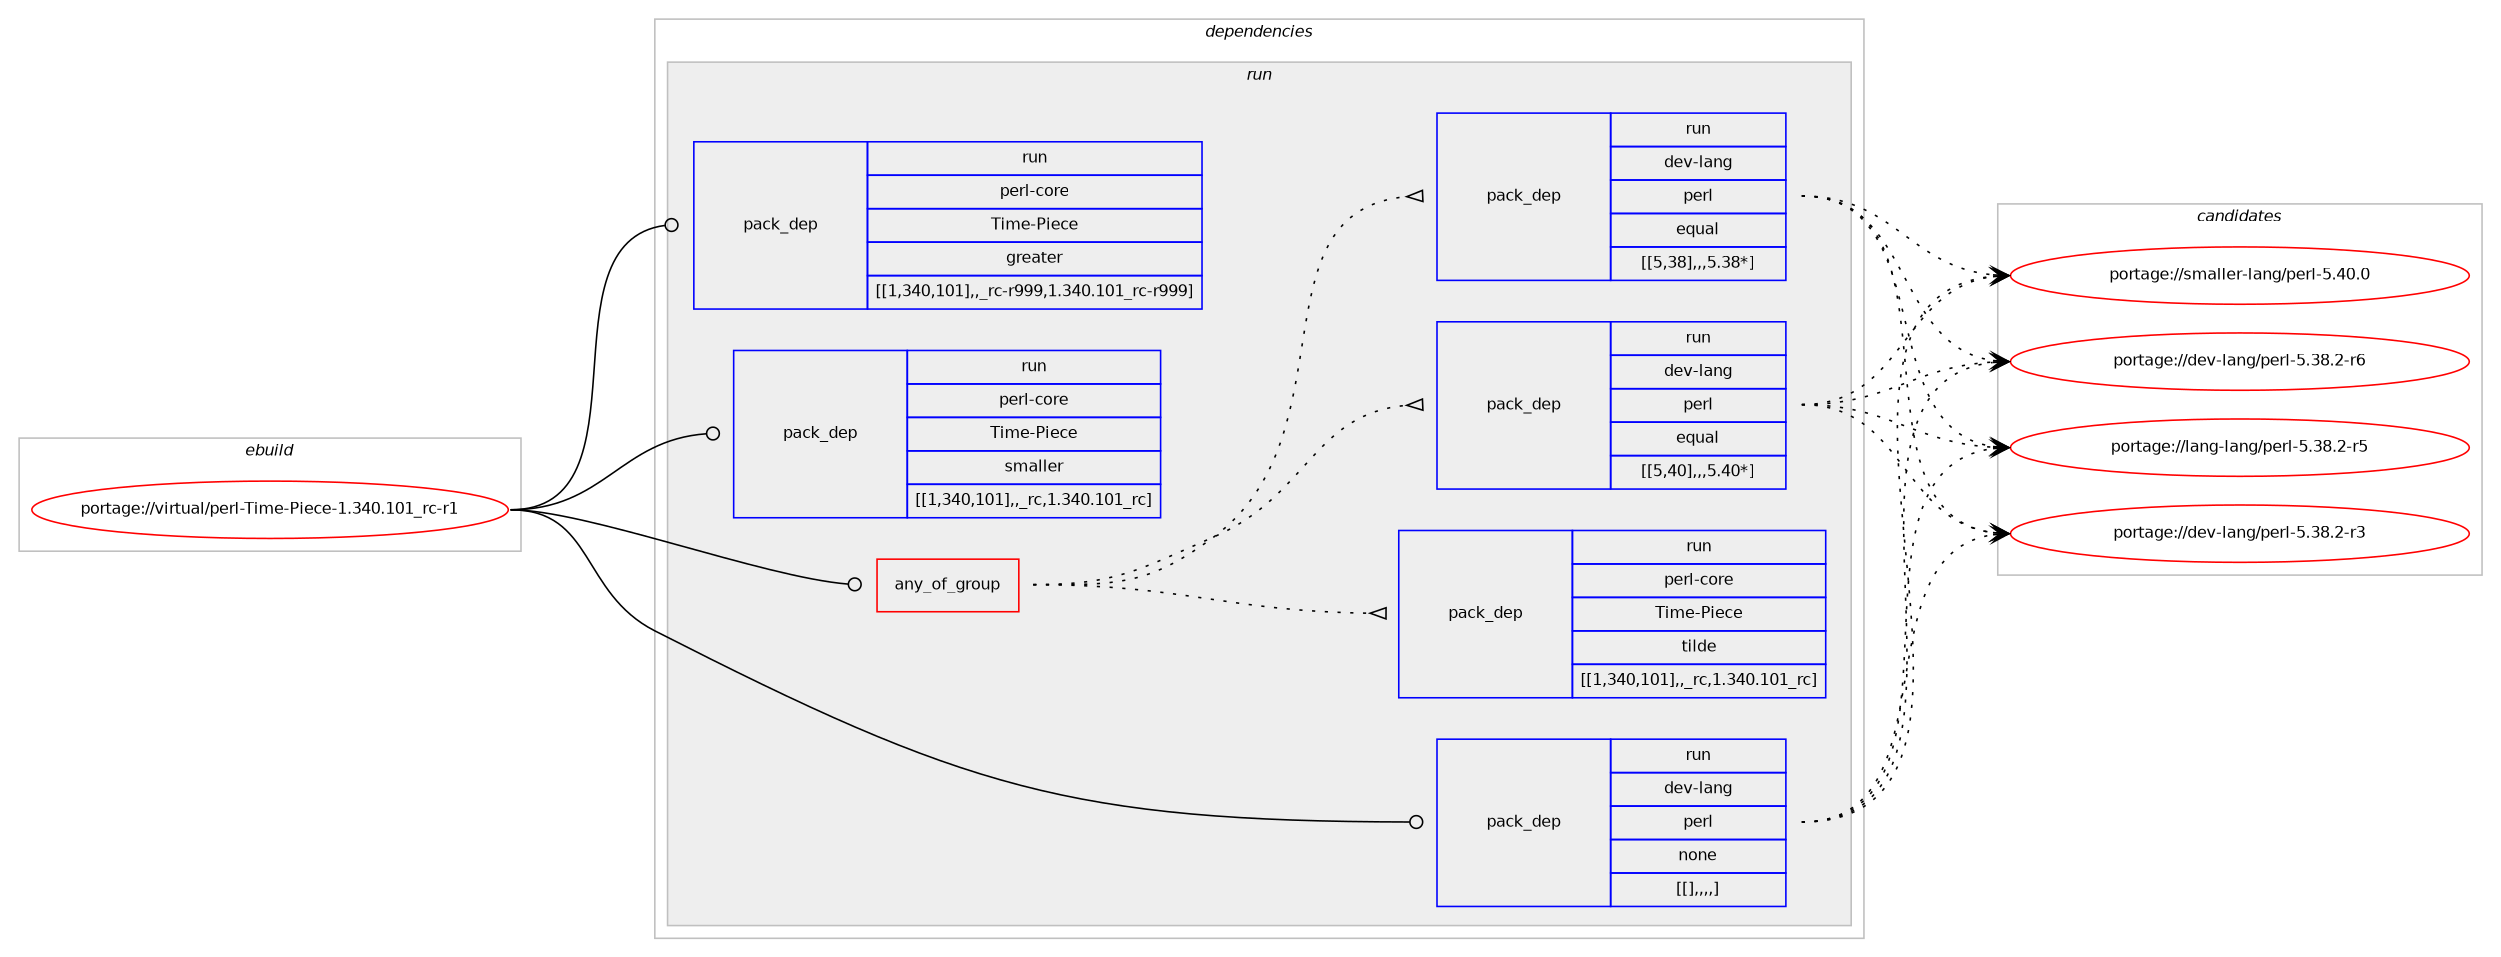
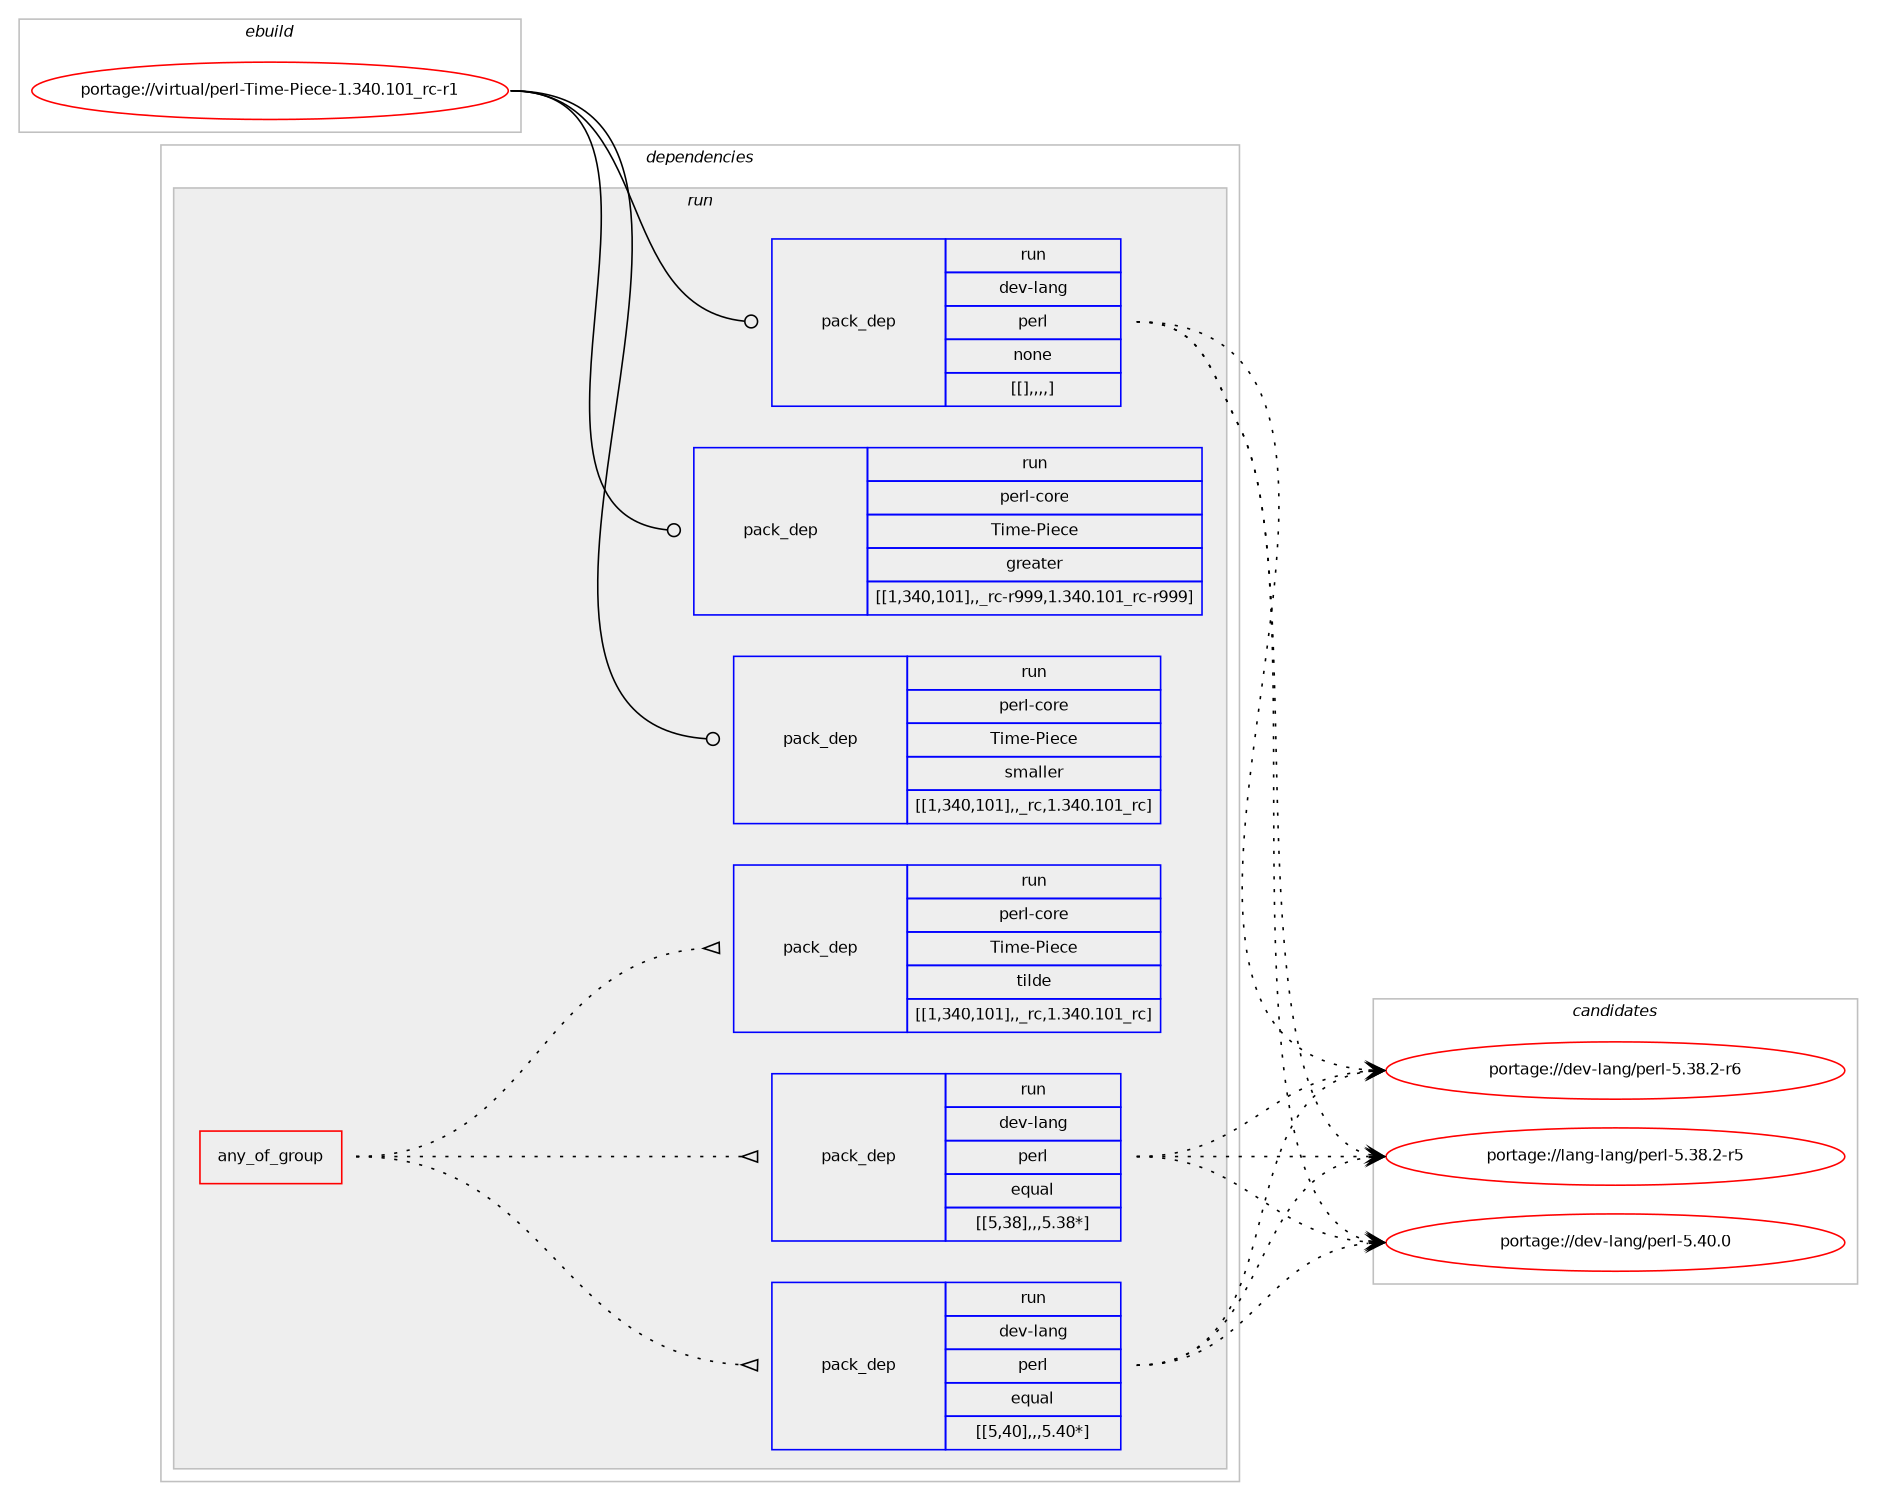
node "portage://smaller-lang/perl-5.40.0": label "portage://smaller-lang/perl-5.40.0" -> "portage://dev-lang/perl-5.40.0"
node "portage://dev-lang/perl-5.38.2-r3": removed
edge "portage://virtual/perl-Time-Piece-1.340.101_rc-r1" -> "any_of_group": removed
